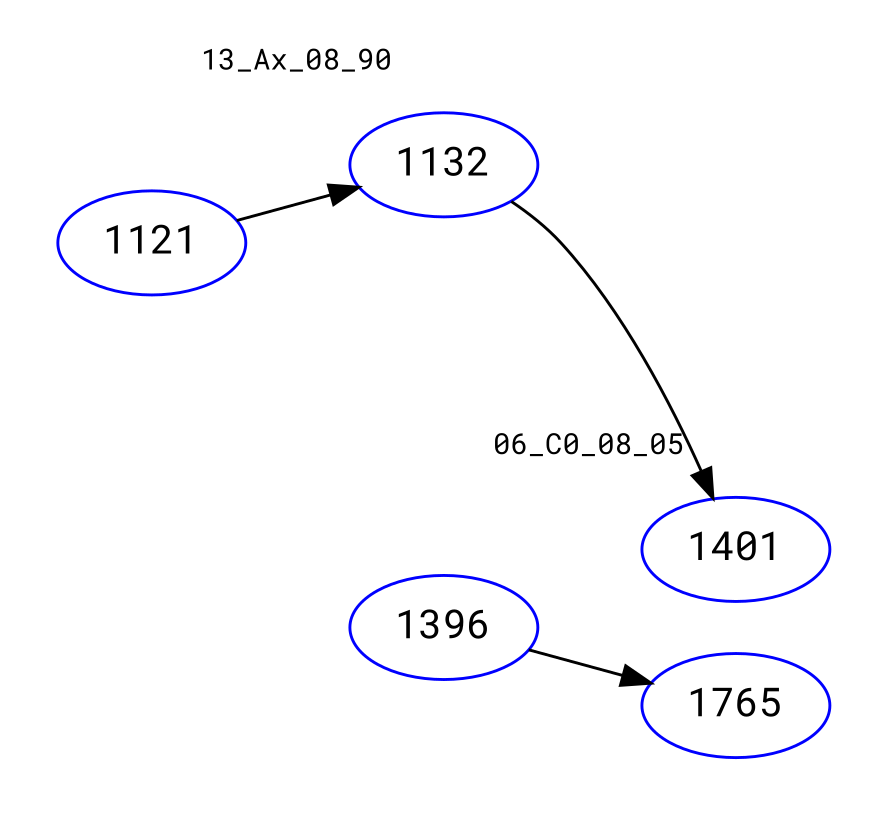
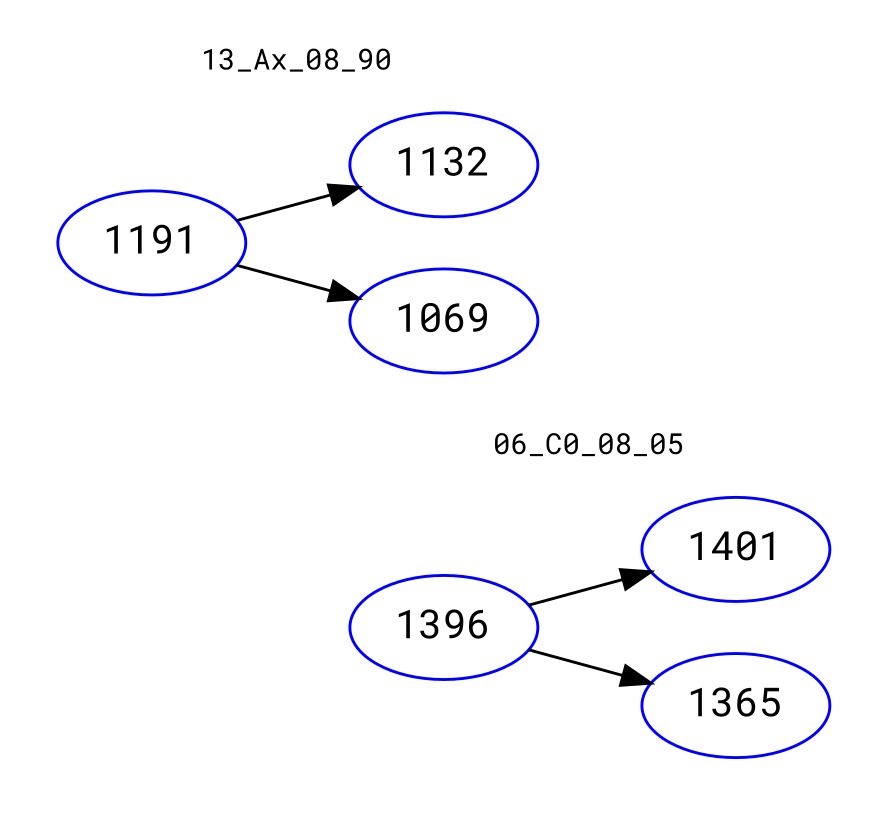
node "1121": label "1121" -> "1191"
node "1069": added
edge "1132" -> "1401": now "1396" -> "1401"
node "1765": label "1765" -> "1365"
